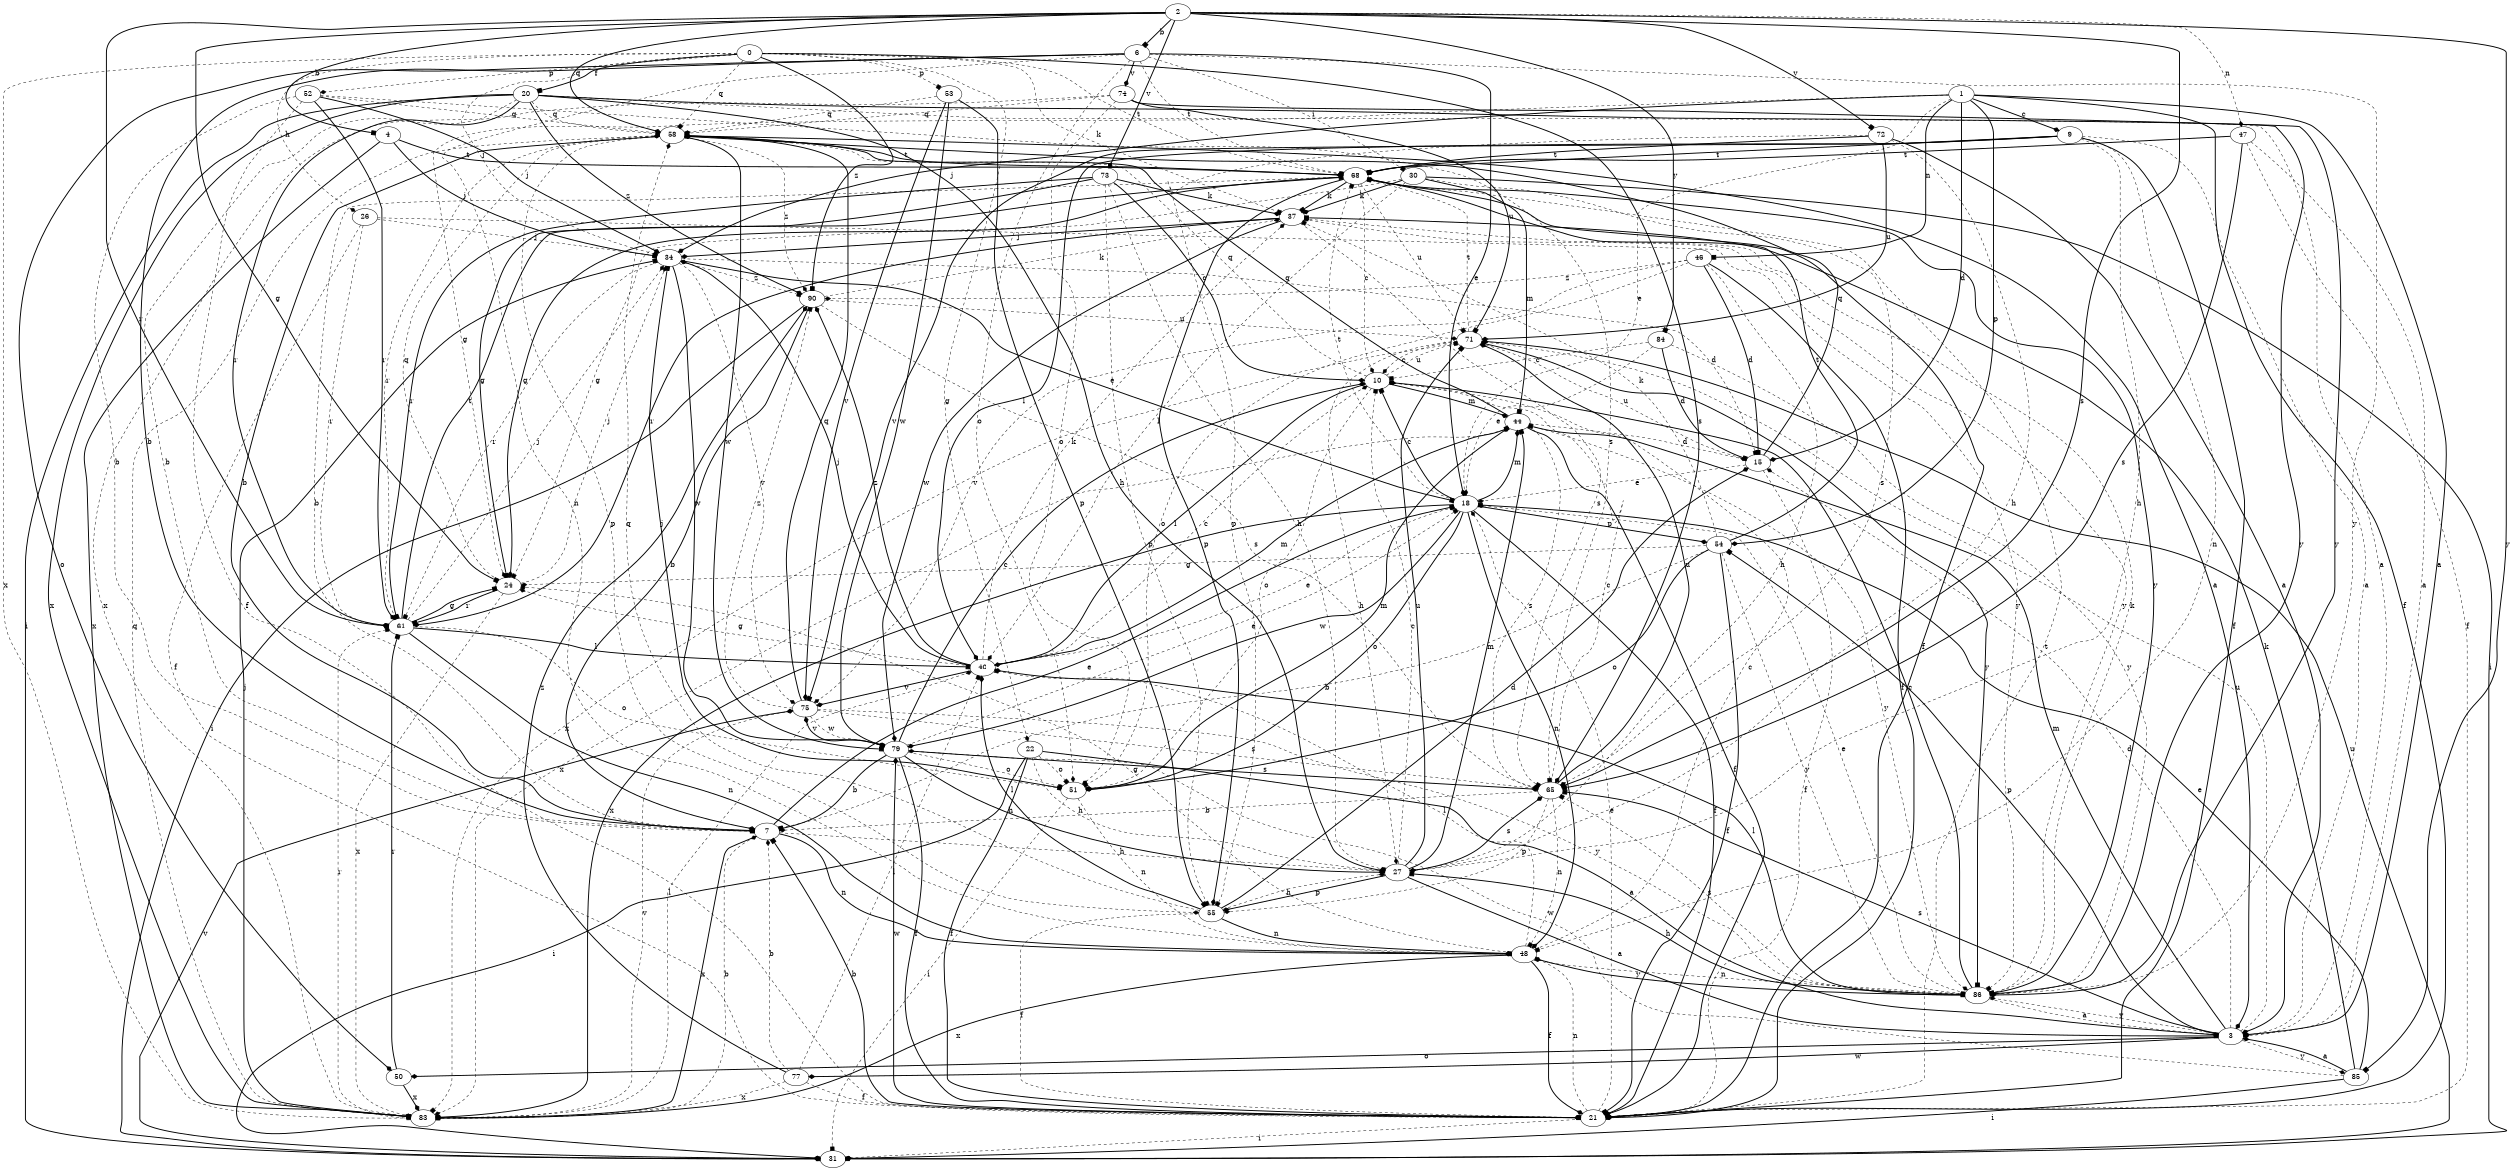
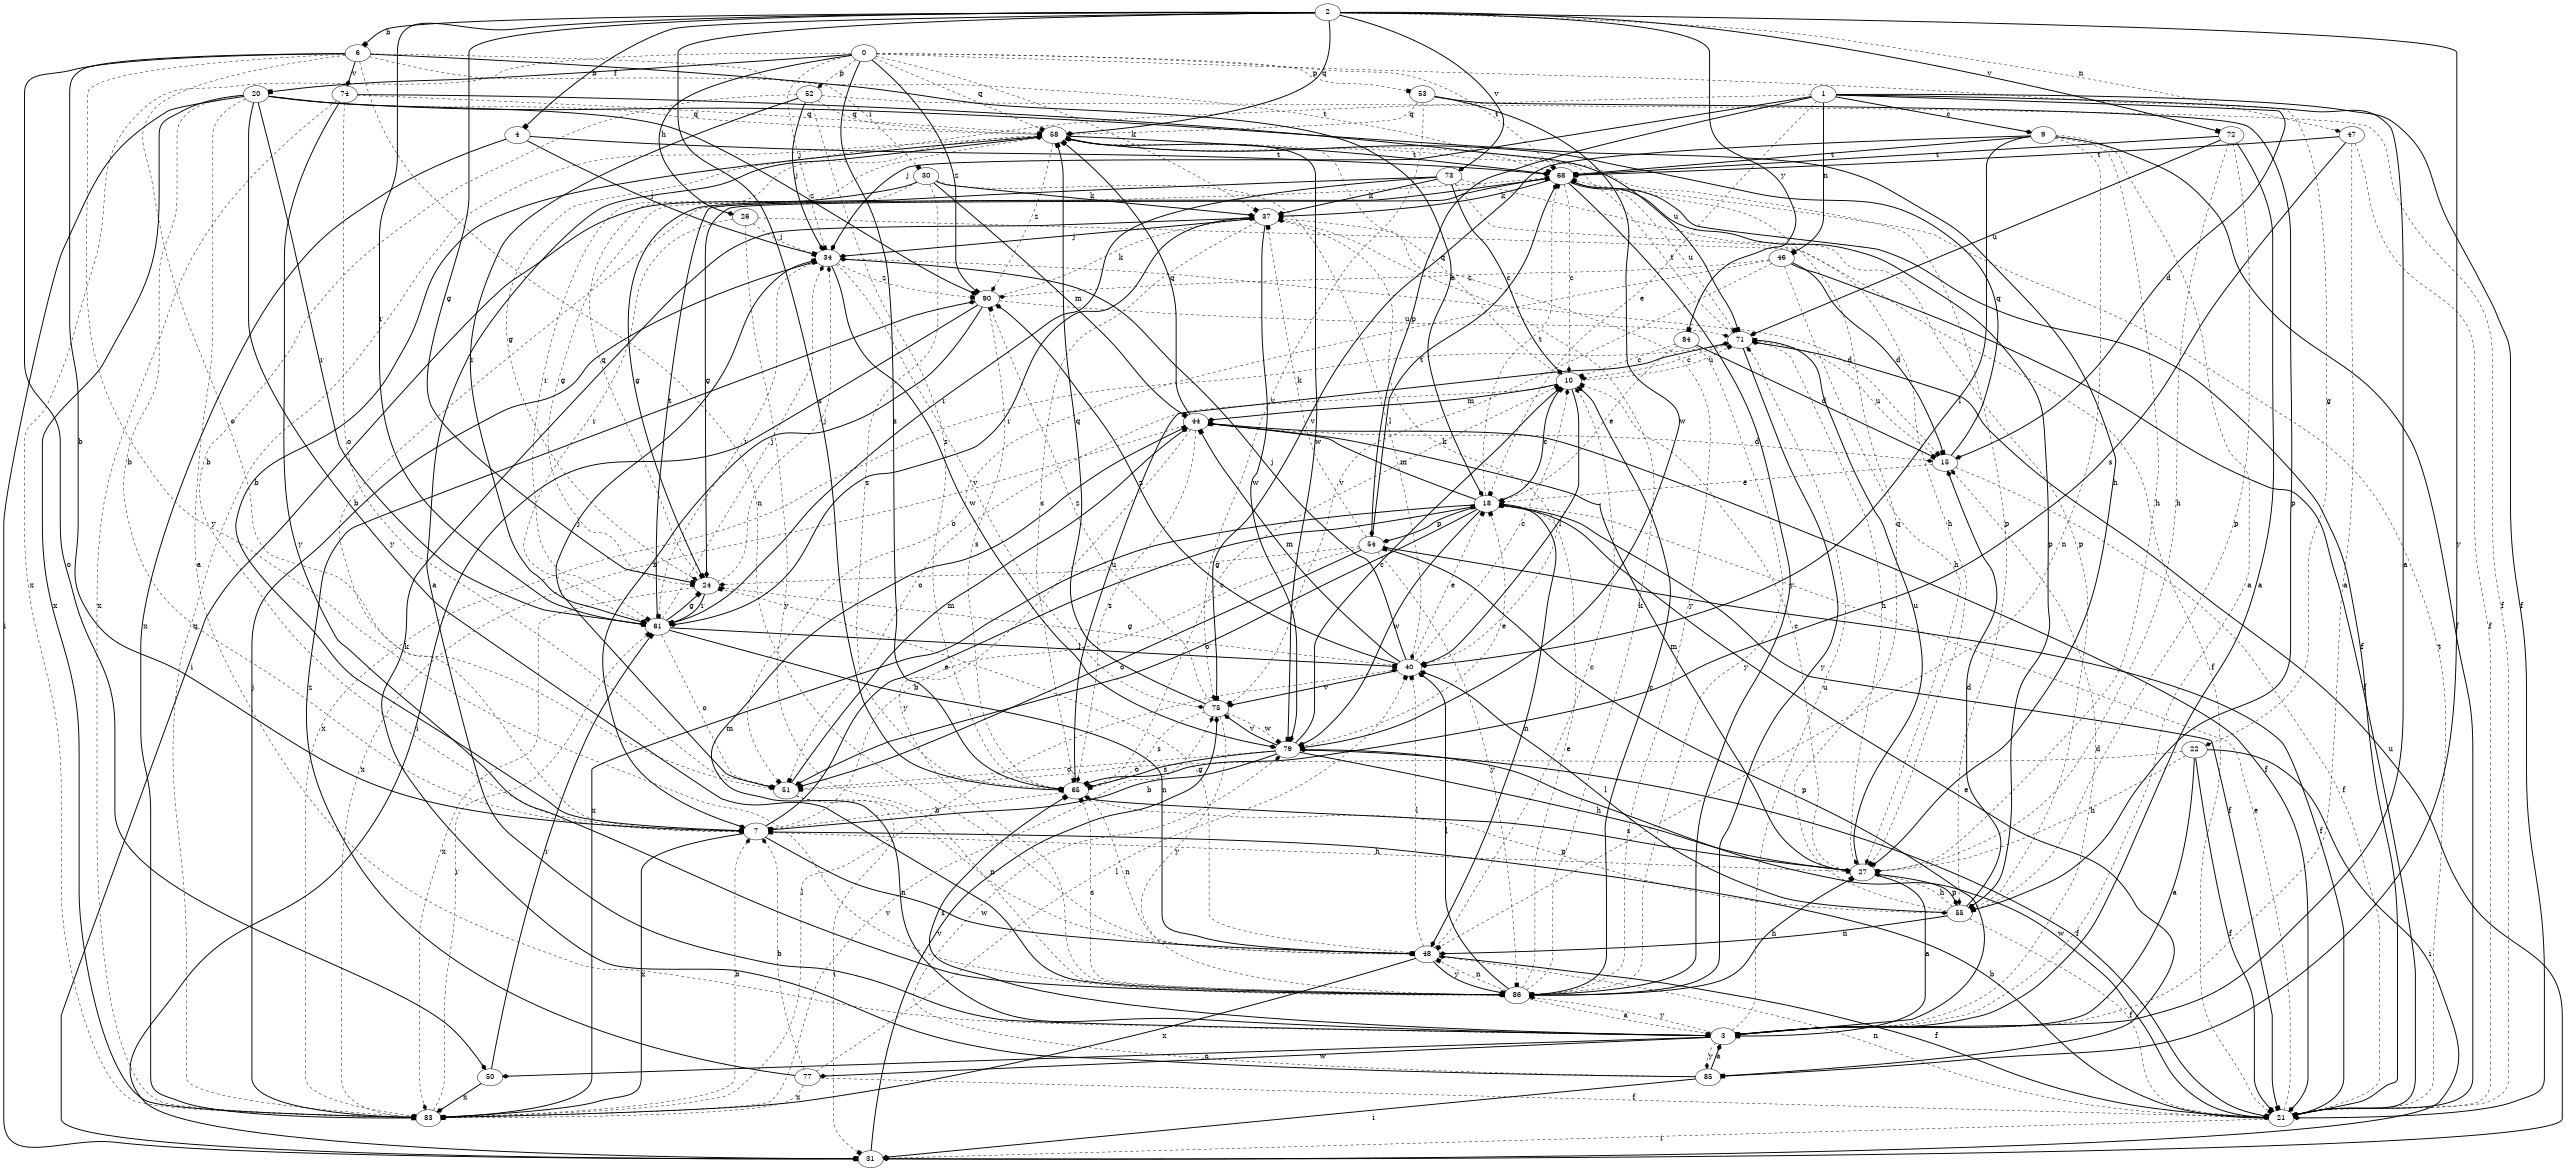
edge "0" -> "26": style dashed -> bold
edge "34" -> "18": removed, label "e"
edge "53" -> "75": style bold -> dashed
